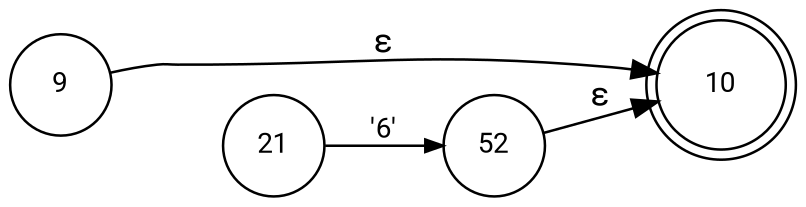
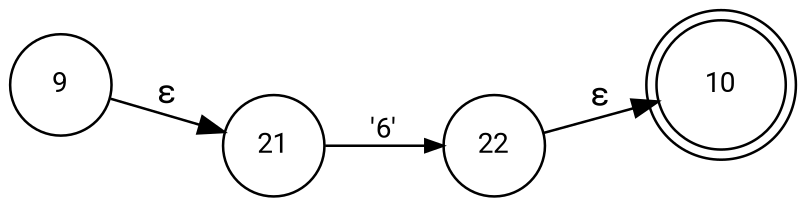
edge "9" -> "10": now "9" -> "21"
node "52": label "52" -> "22"
